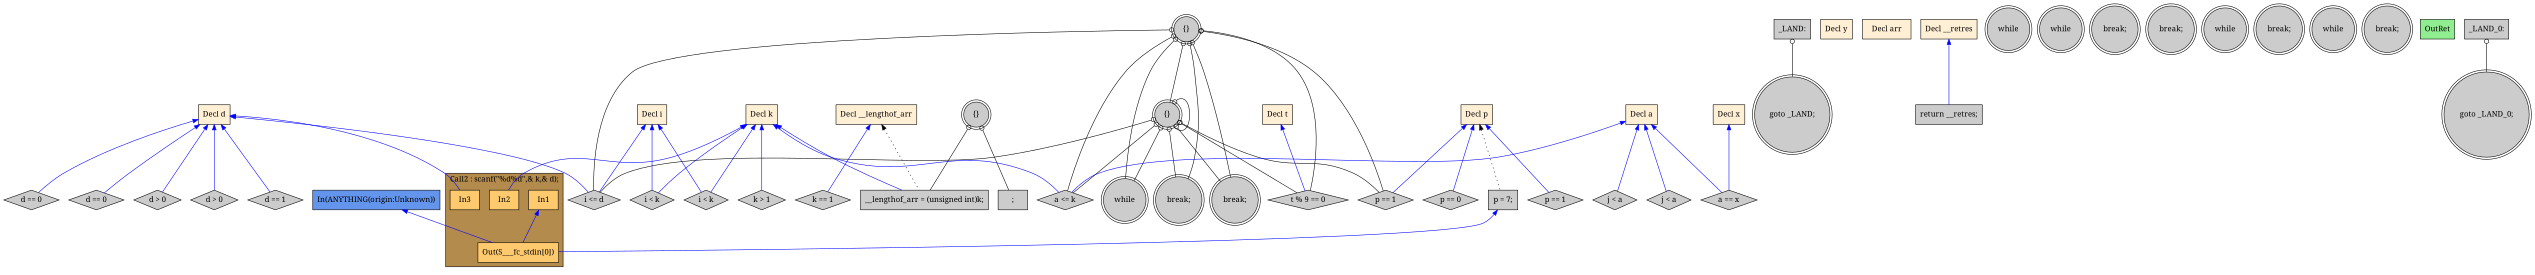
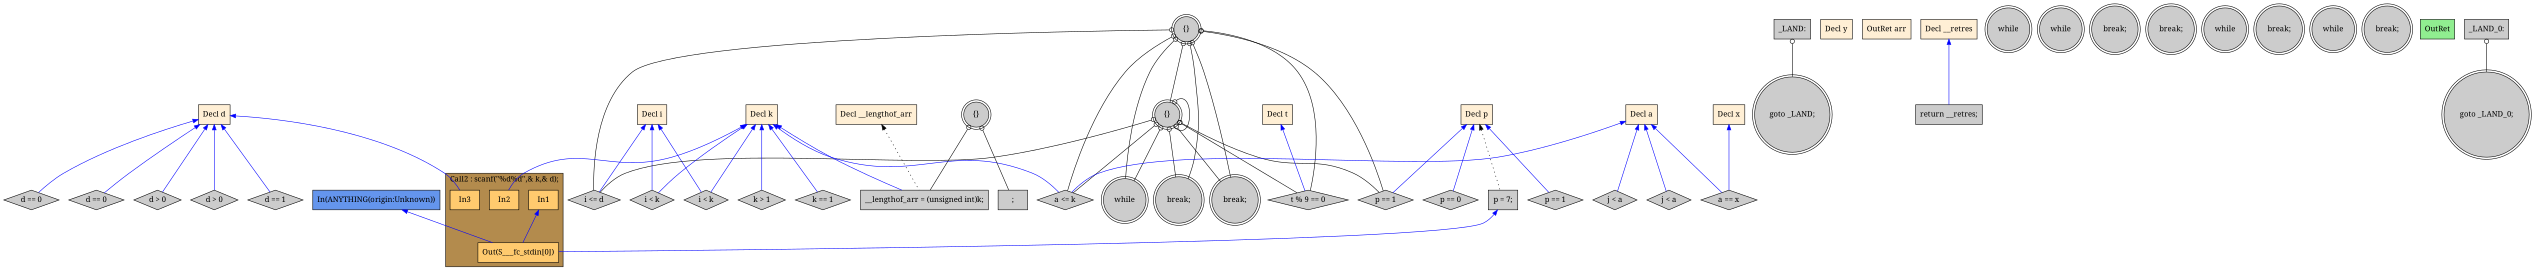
node "Decl arr": label "Decl arr" -> "OutRet arr"
edge "i <= d" -> "Decl d": removed
edge "k == 1" -> "Decl __lengthof_arr": now "k == 1" -> "Decl k"
